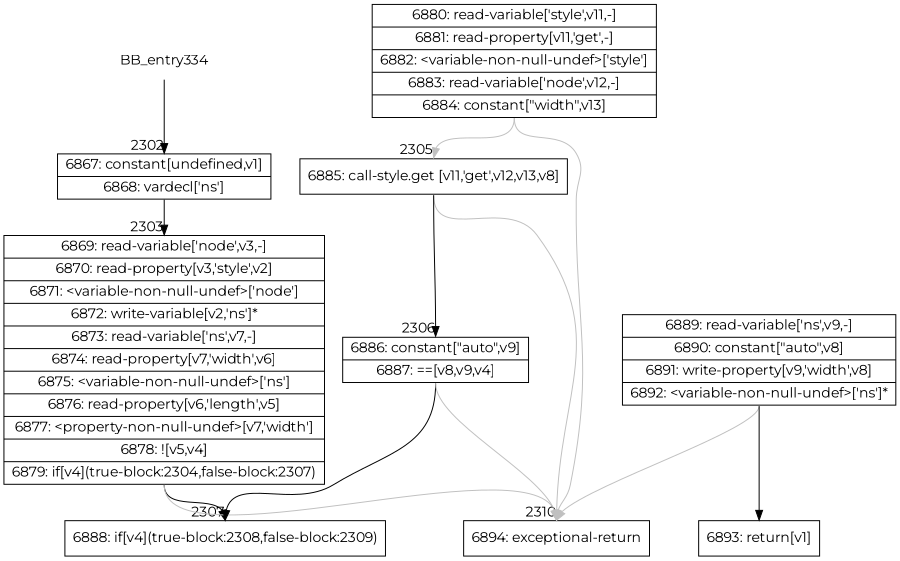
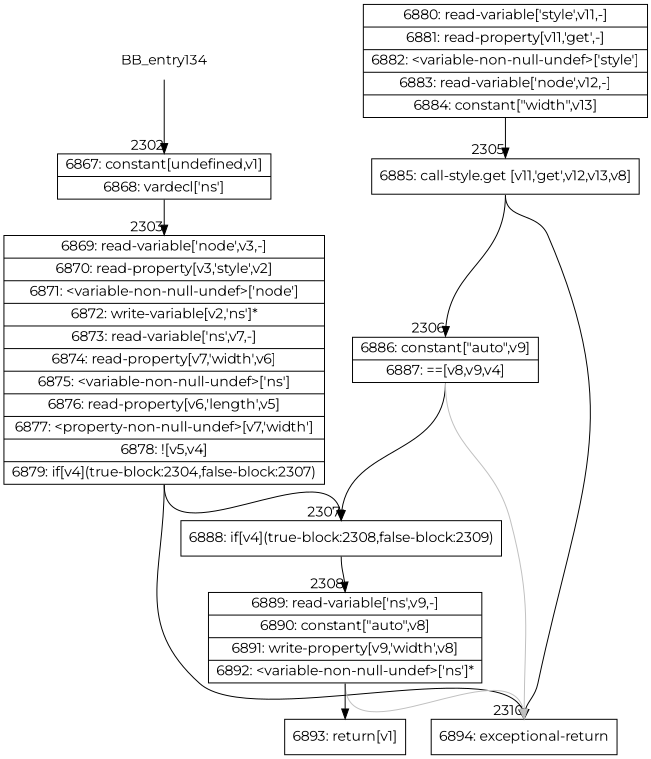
node "BB_entry334": label "BB_entry334" -> "BB_entry134"
edge "6880: read-variable['style',v11,-]" -> "6885: call-style.get [v11,'get',v12,v13,v8]": color gray -> black
edge "6880: read-variable['style',v11,-]" -> "6894: exceptional-return": removed
edge "6885: call-style.get [v11,'get',v12,v13,v8]" -> "6894: exceptional-return": color gray -> black
edge "6869: read-variable['node',v3,-]" -> "6894: exceptional-return": color gray -> black
edge "6888: if[v4](true-block:2308,false-block:2309)" -> "6889: read-variable['ns',v9,-]": added
